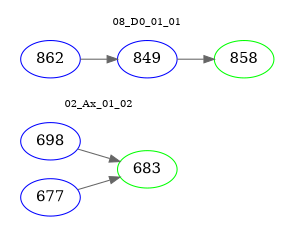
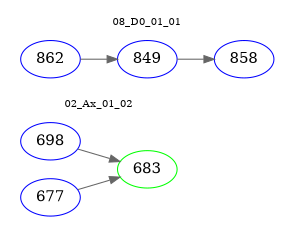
node "858": color green -> blue
